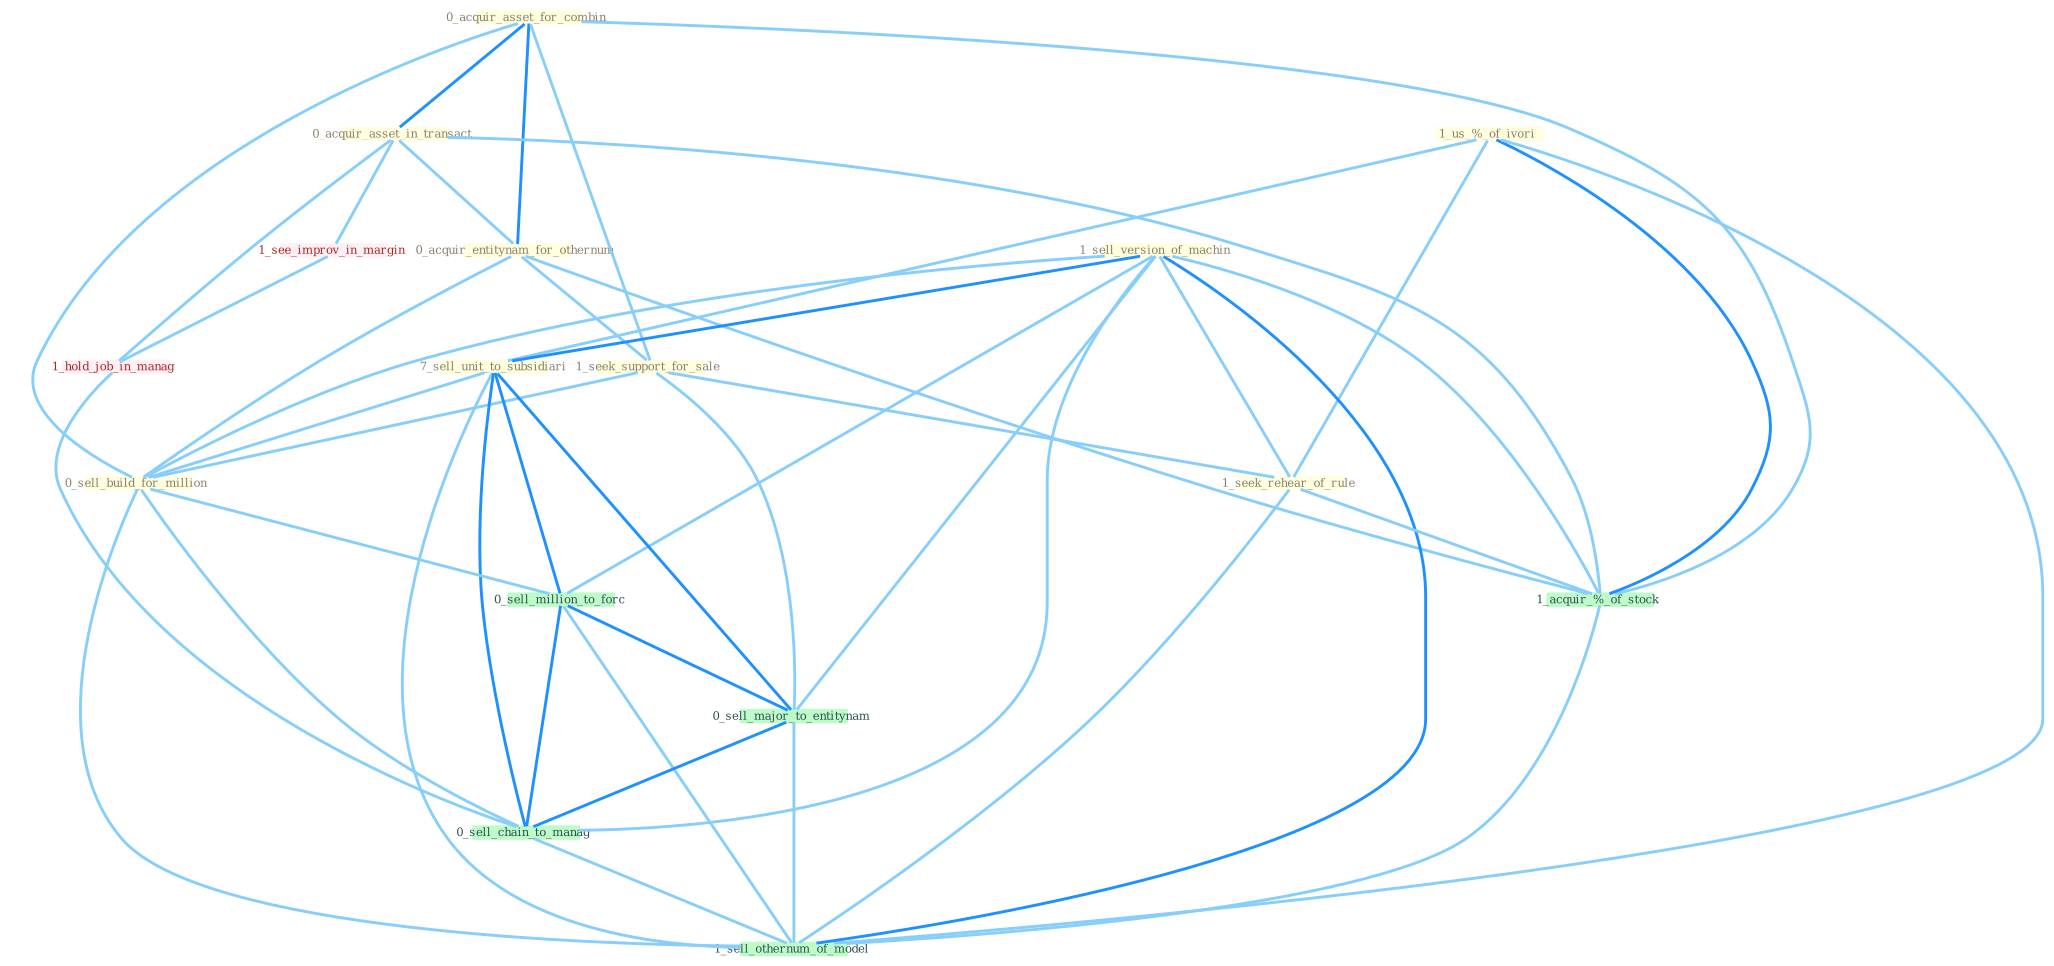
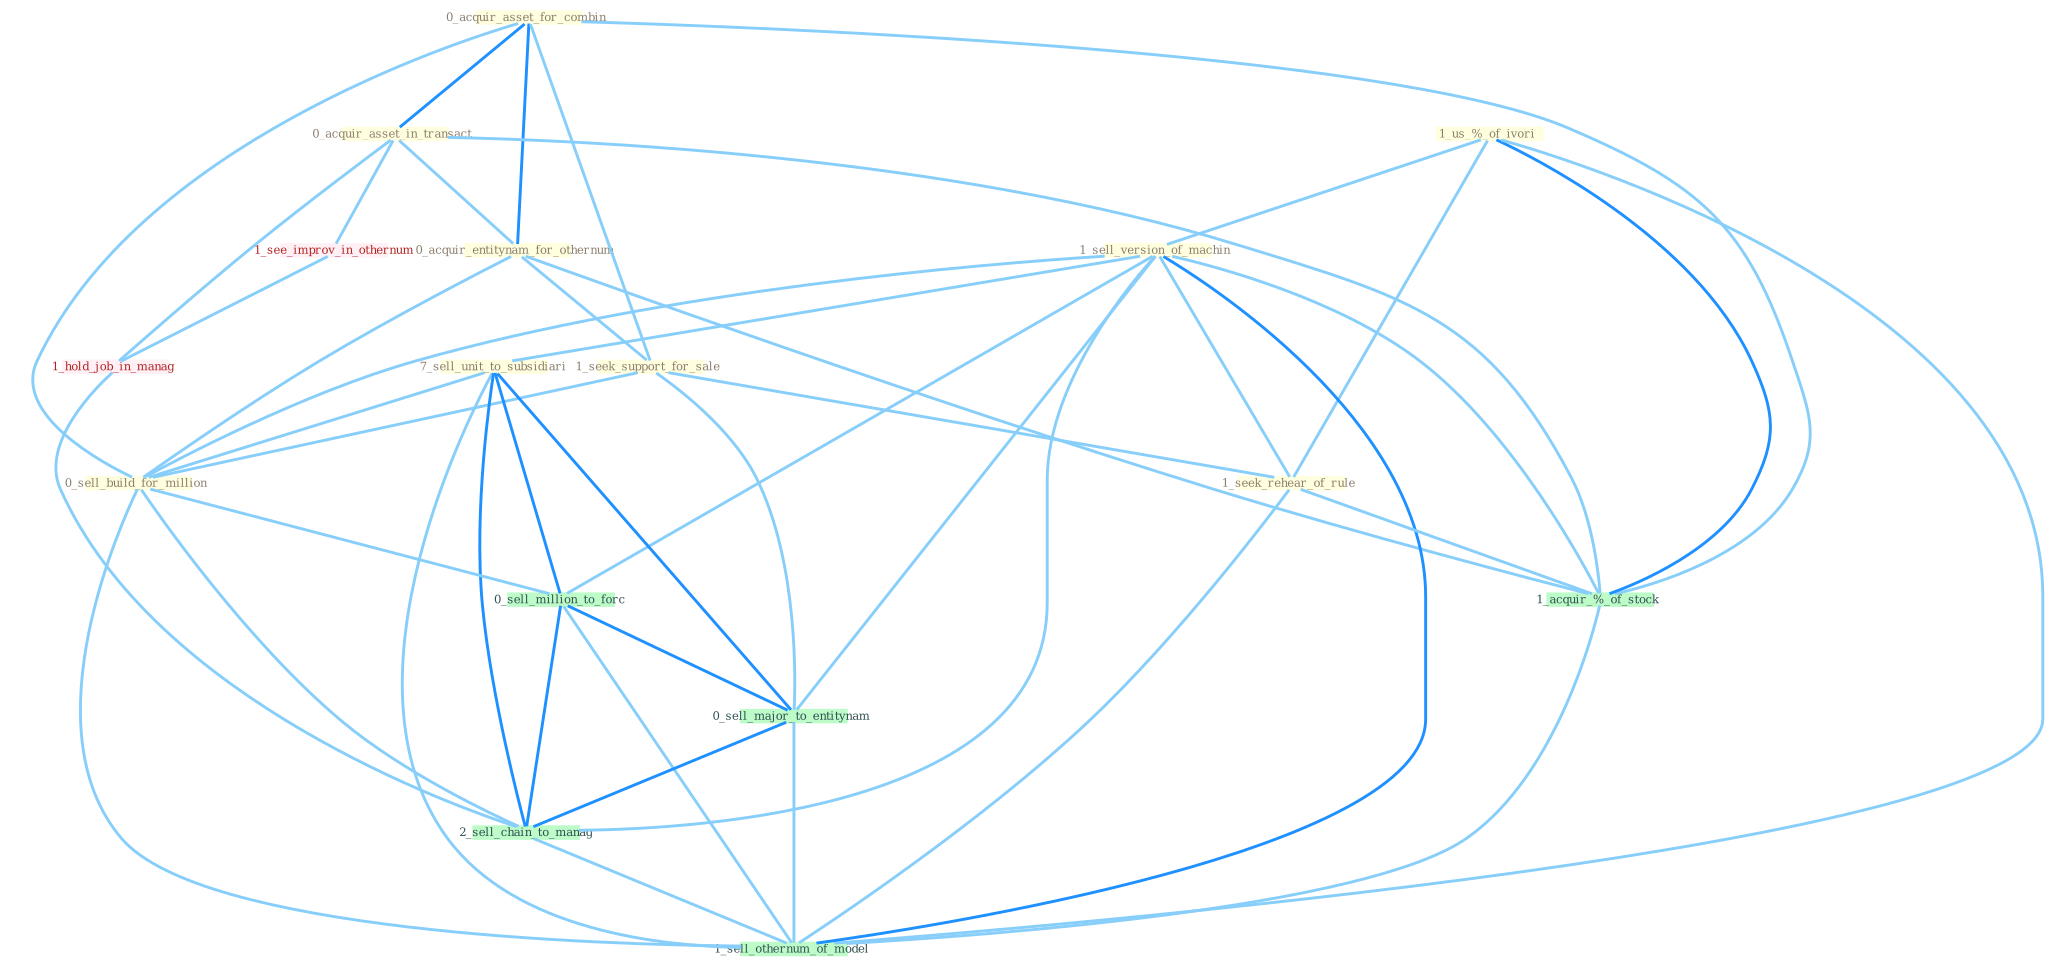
edge "1_us_%_of_ivori" -- "7_sell_unit_to_subsidiari": now "1_us_%_of_ivori" -- "1_sell_version_of_machin"
node "1_see_improv_in_margin": label "1_see_improv_in_margin" -> "1_see_improv_in_othernum"
edge "1_sell_version_of_machin" -- "7_sell_unit_to_subsidiari": color #1e90ff -> #87cefa
node "0_sell_chain_to_manag": label "0_sell_chain_to_manag" -> "2_sell_chain_to_manag"
